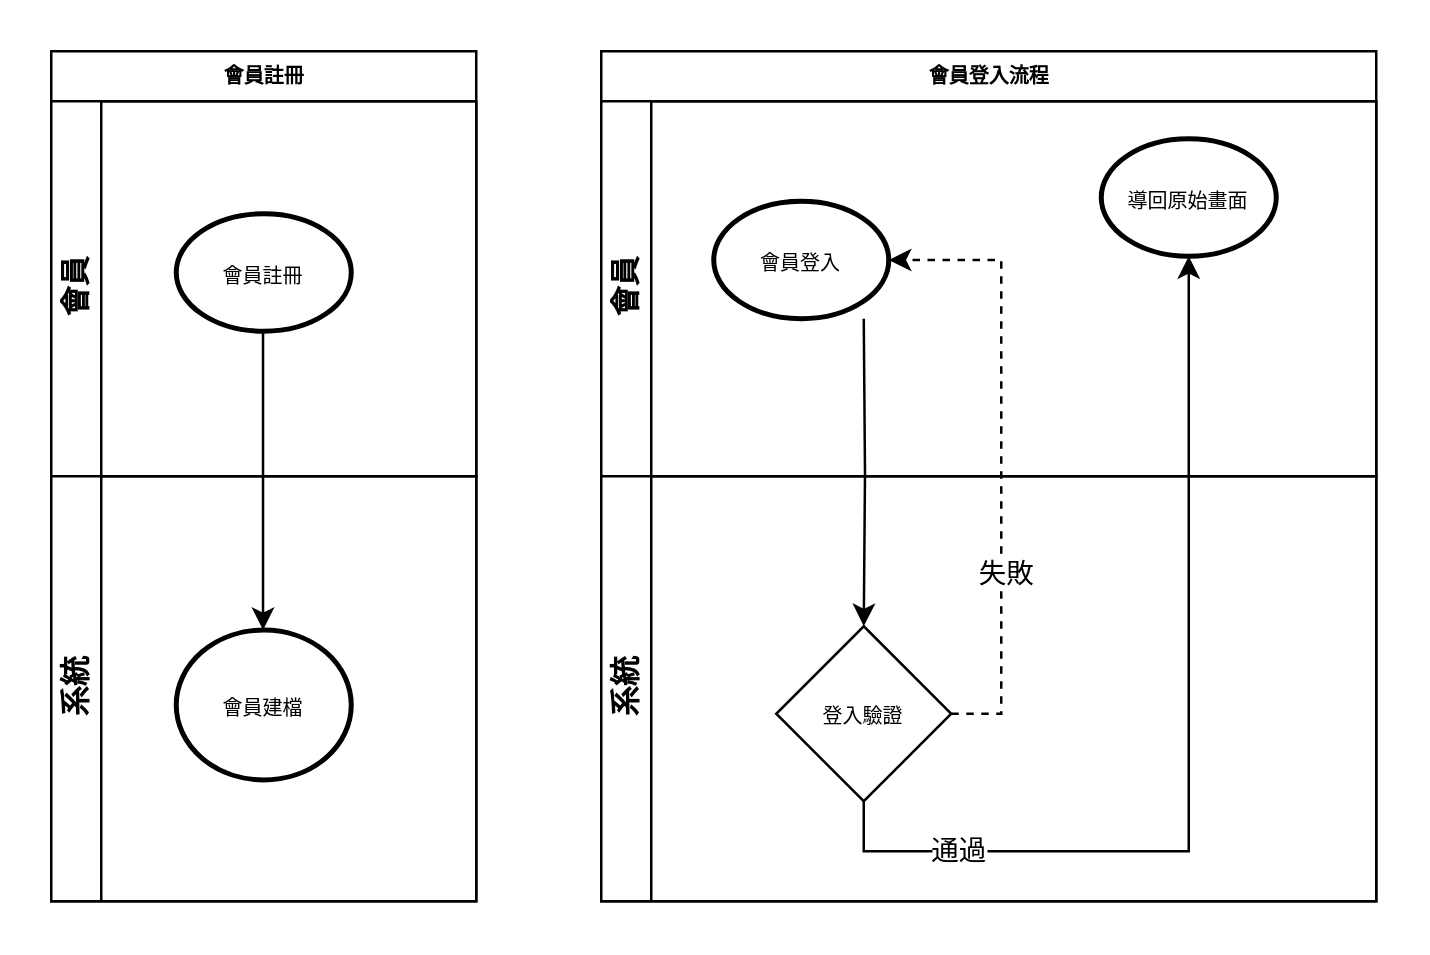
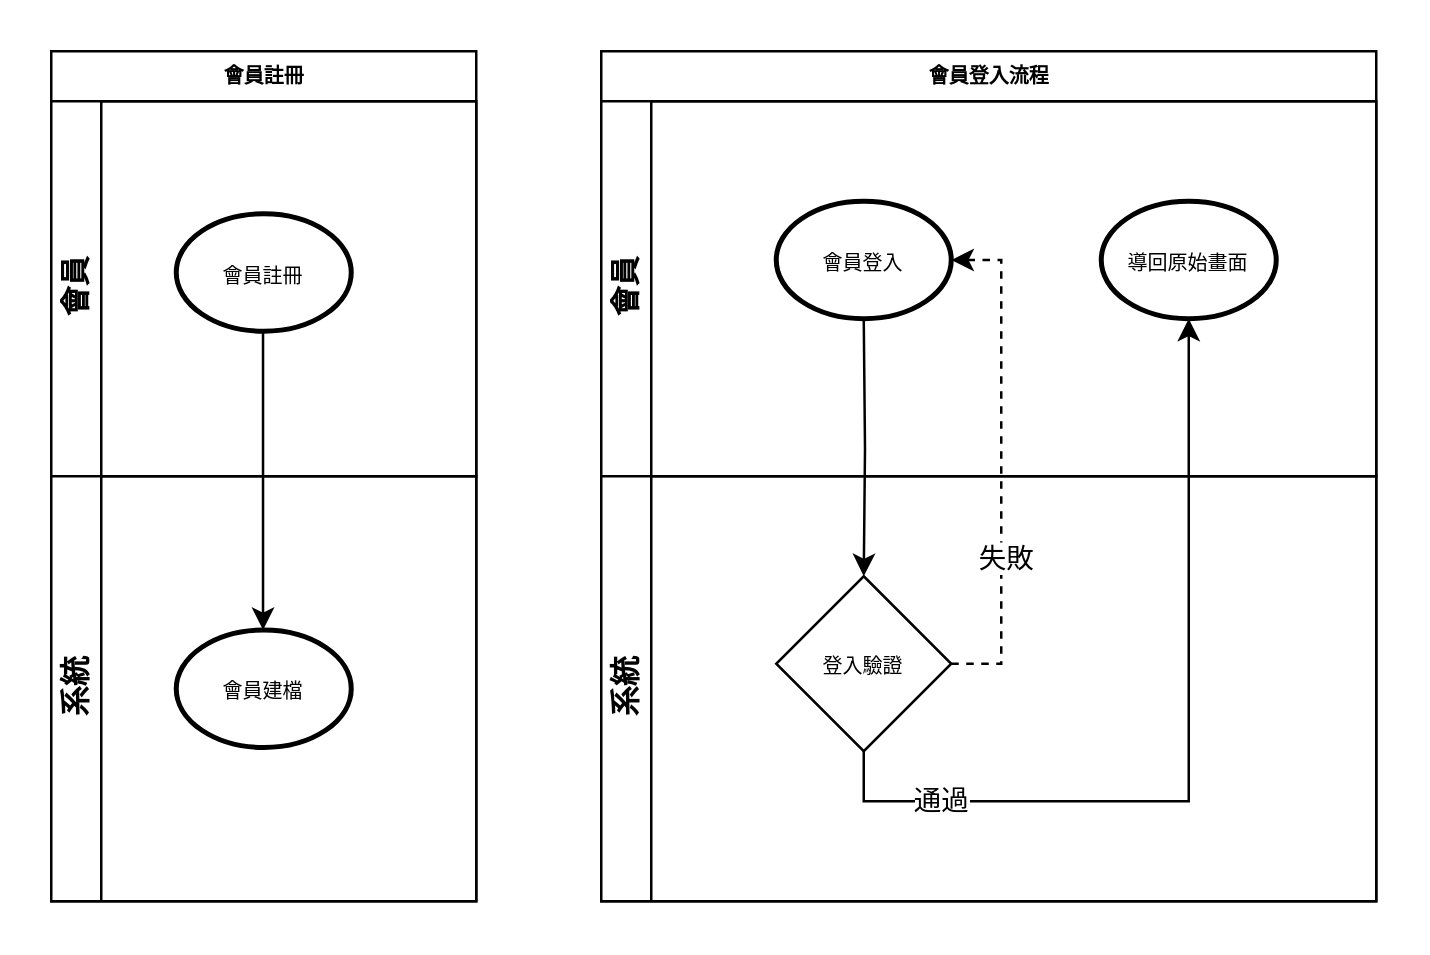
node "導回原始畫面": moved (1189, 198) -> (1189, 260)
node "會員登入": moved (801, 260) -> (864, 260)
node "會員建檔": size 175x150 -> 175x118
node "登入驗證": moved (864, 714) -> (864, 664)
